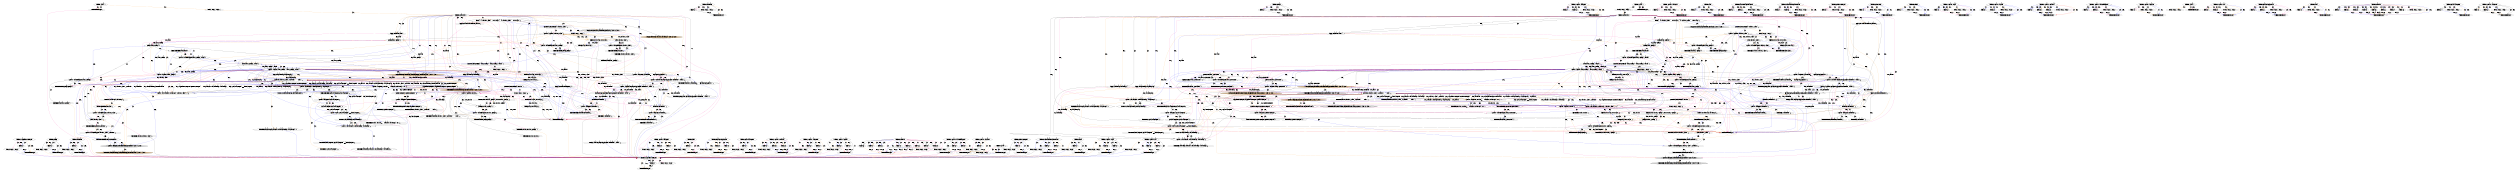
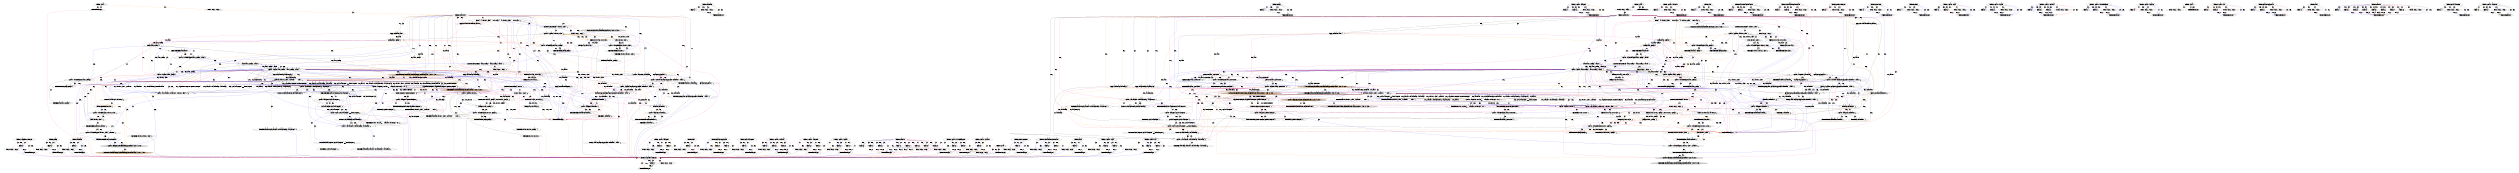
node "<(LOCAL,WebViewImpl* new_view: WebViewImpl*)<SUB>15</SUB>>": removed
